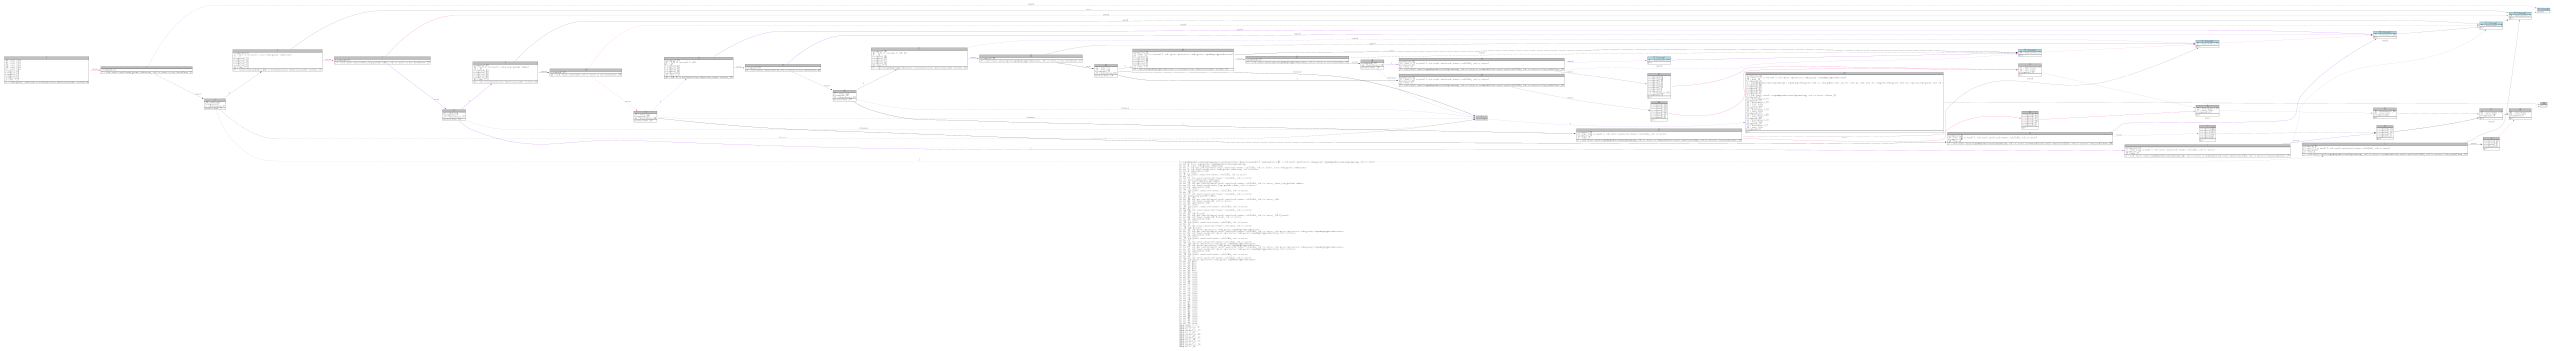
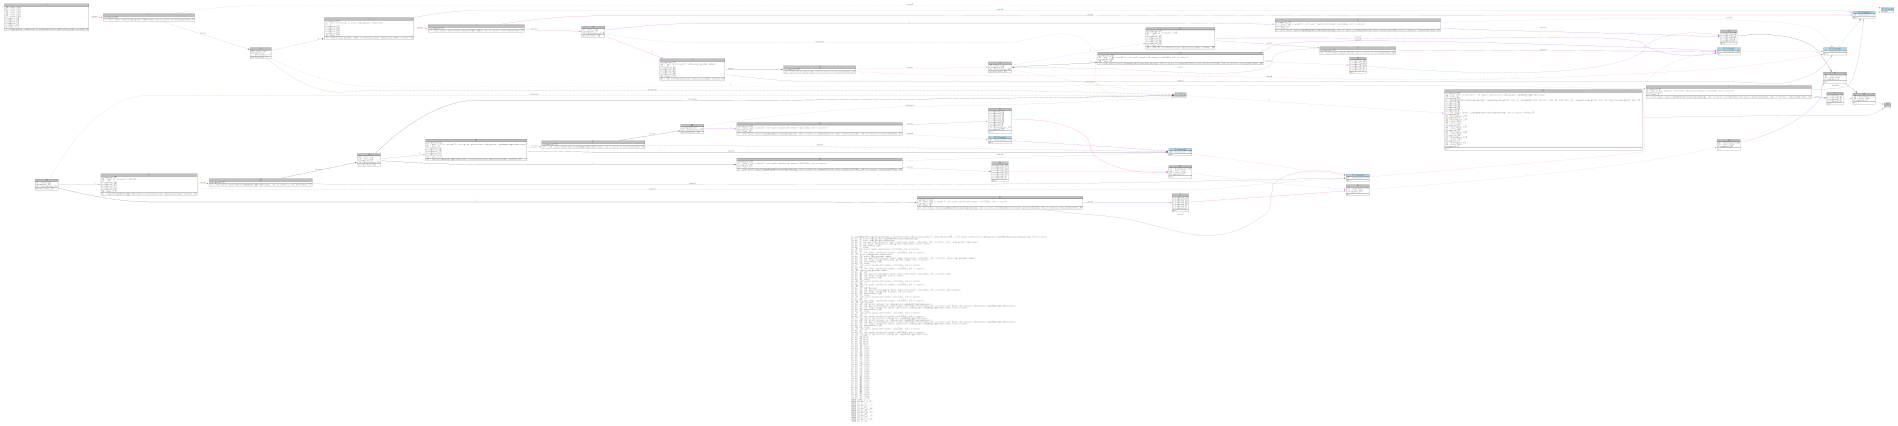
edge "17" -> "18": now "17" -> "13"
